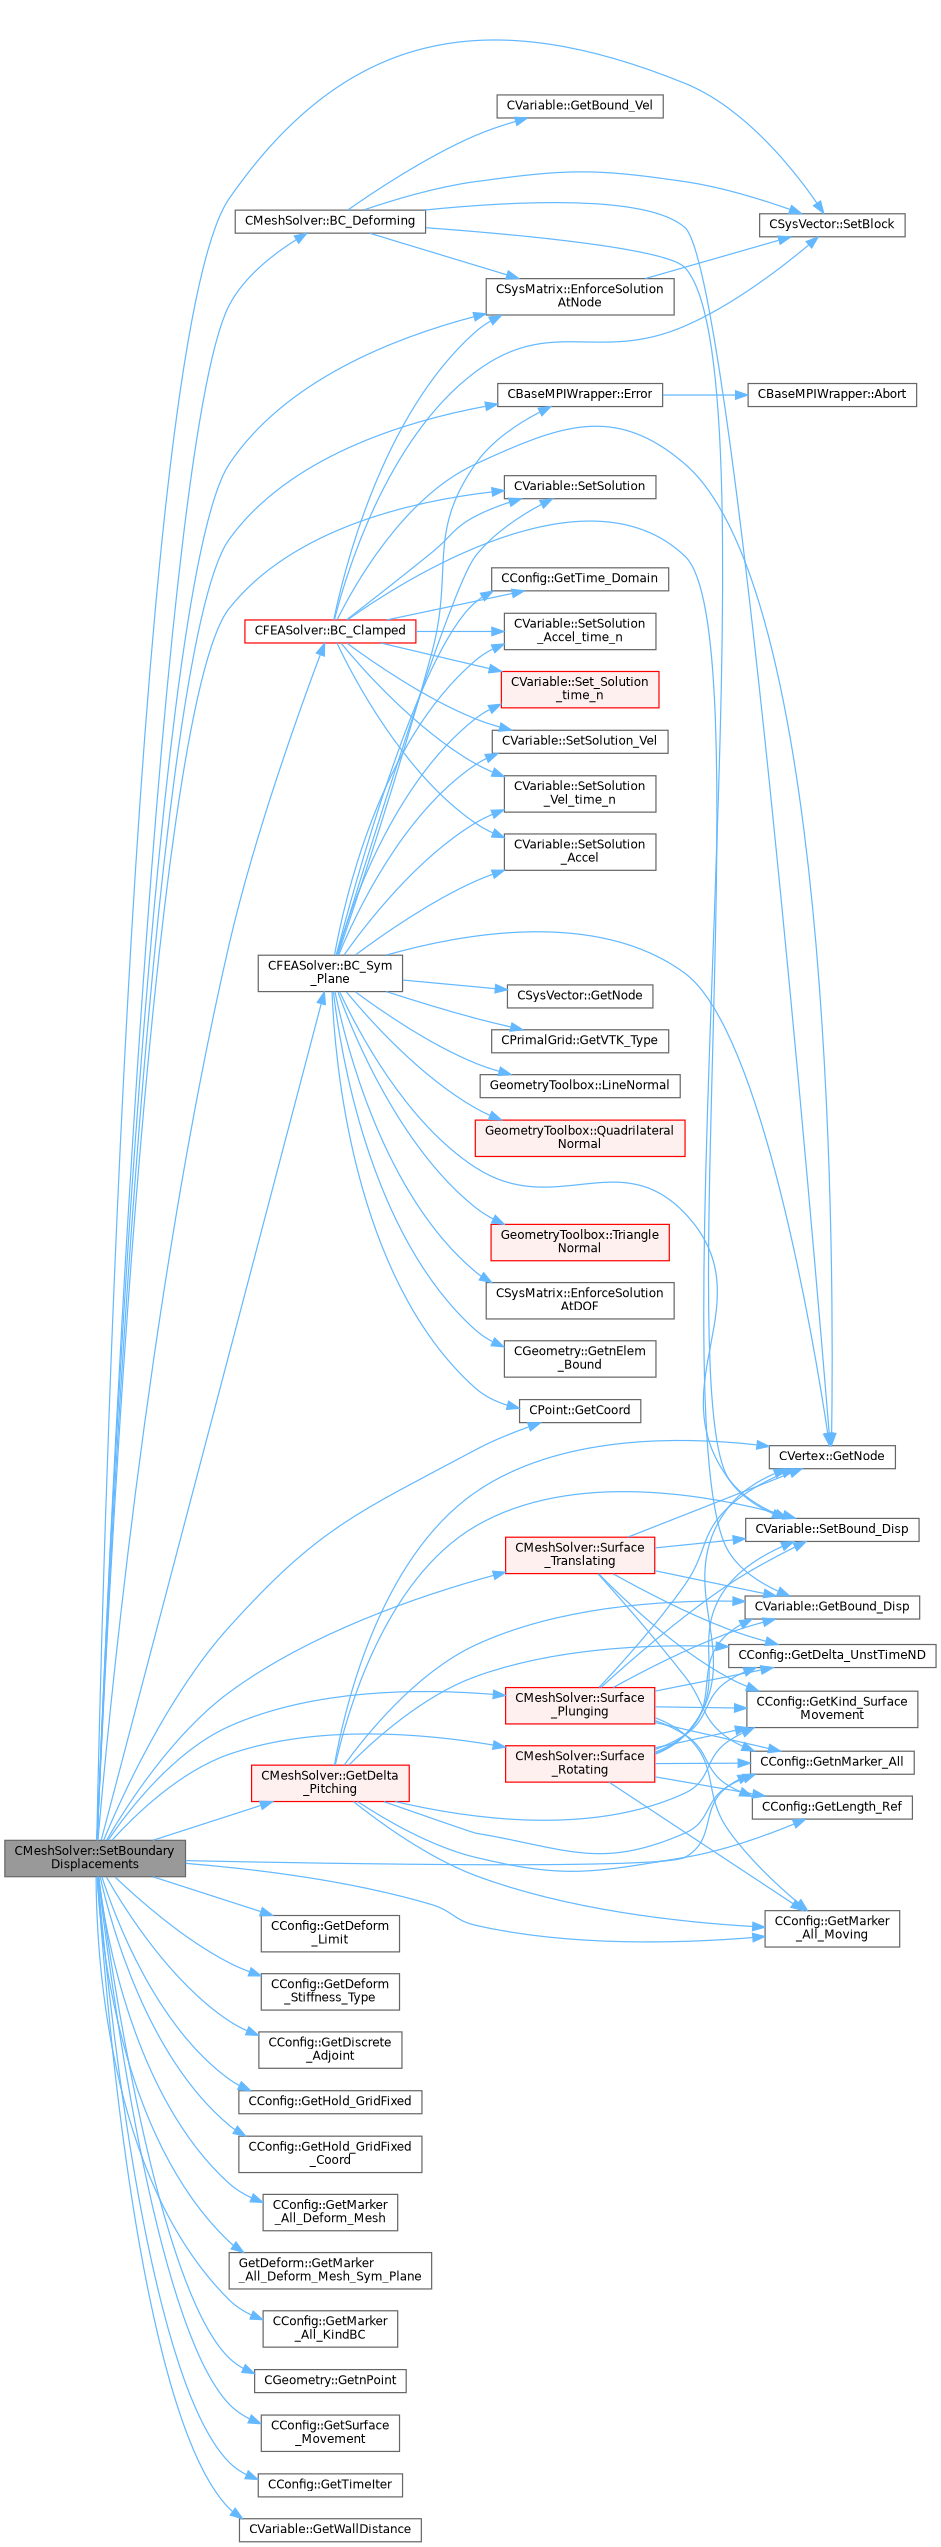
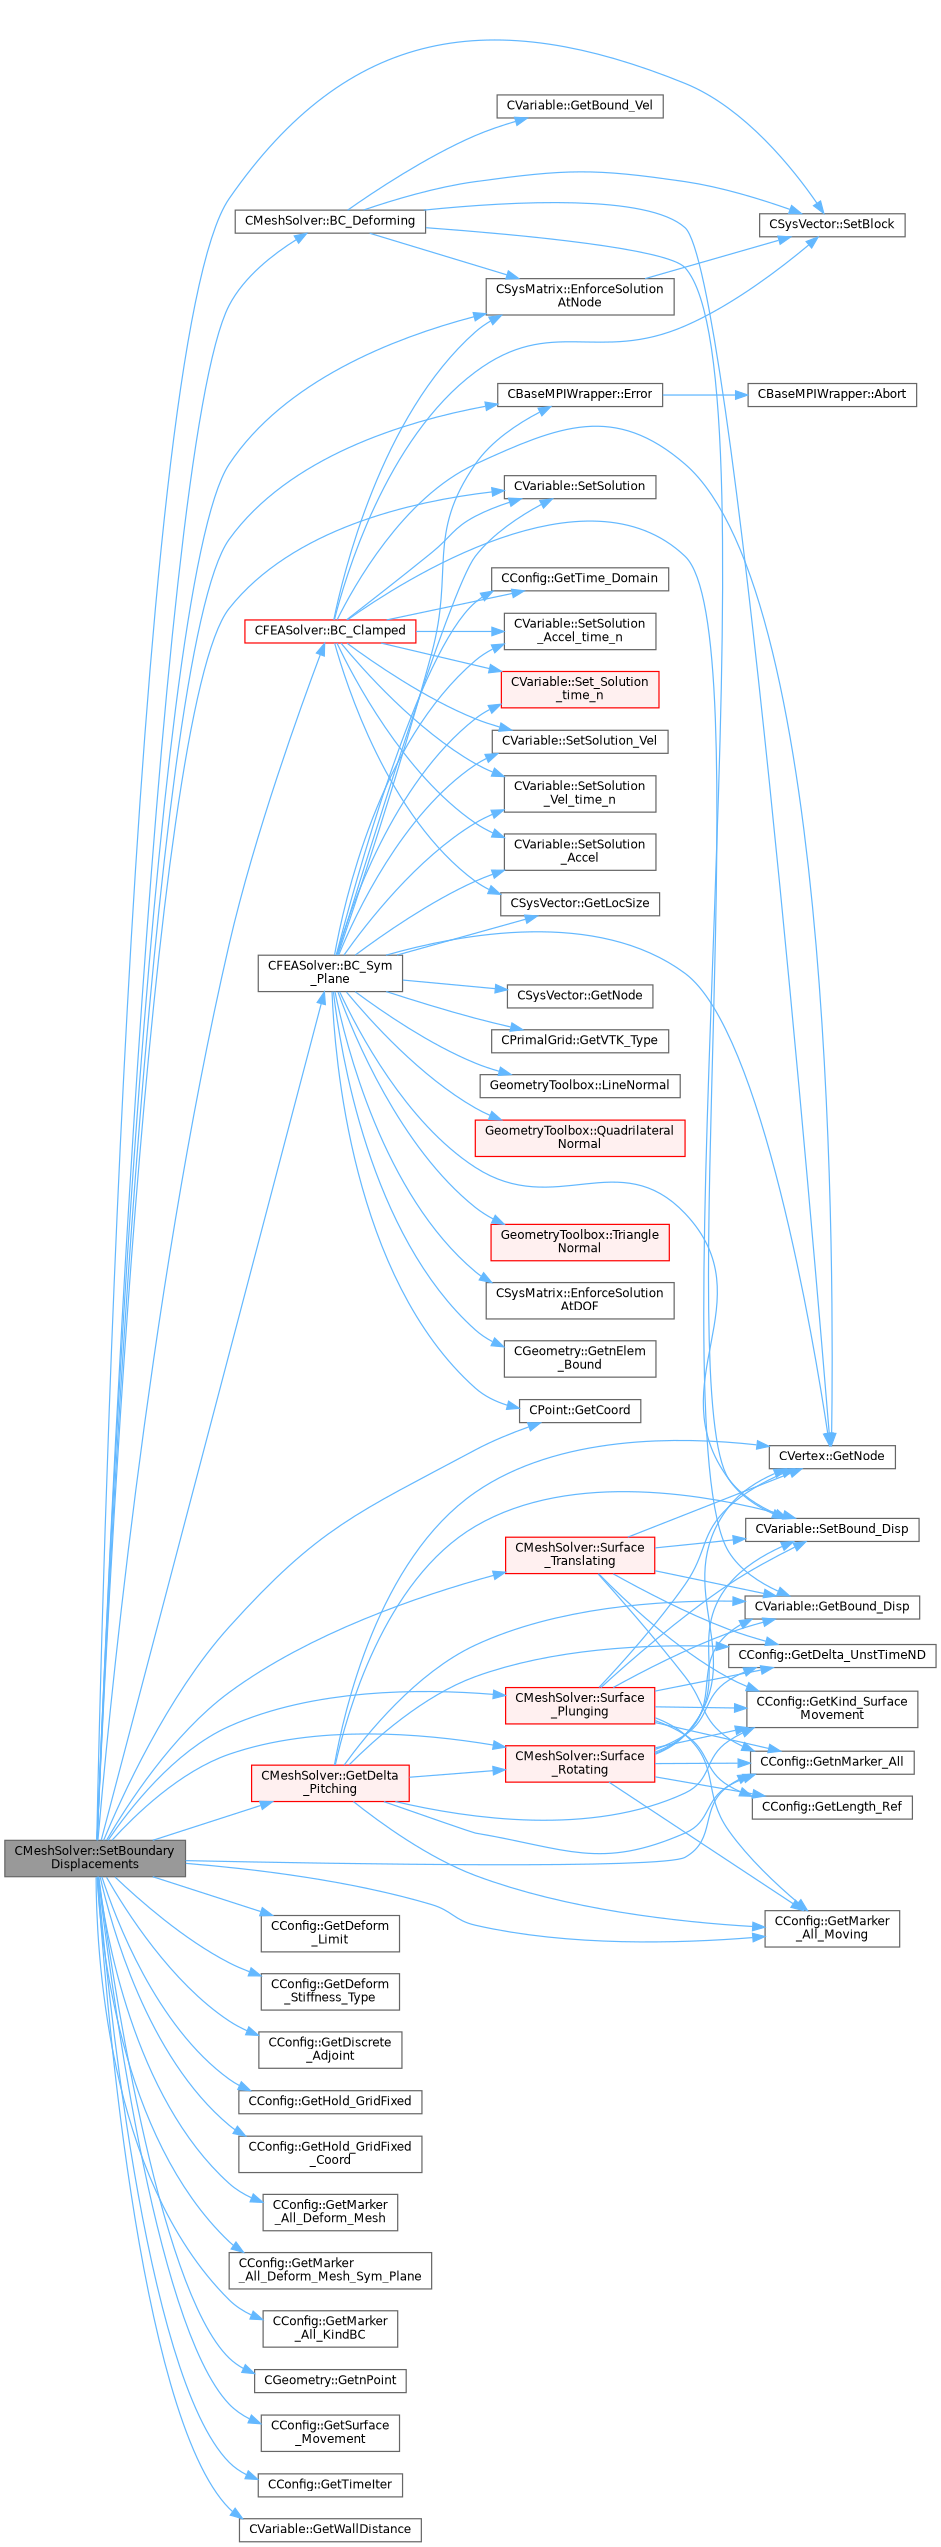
node "CSysVector::GetLocSize": added
edge "CMeshSolver::GetDelta _Pitching" -> "CConfig::GetLength_Ref": now "CMeshSolver::GetDelta _Pitching" -> "CMeshSolver::Surface _Rotating"
node "GetDeform::GetMarker _All_Deform_Mesh_Sym_Plane": label "GetDeform::GetMarker _All_Deform_Mesh_Sym_Plane" -> "CConfig::GetMarker _All_Deform_Mesh_Sym_Plane"
